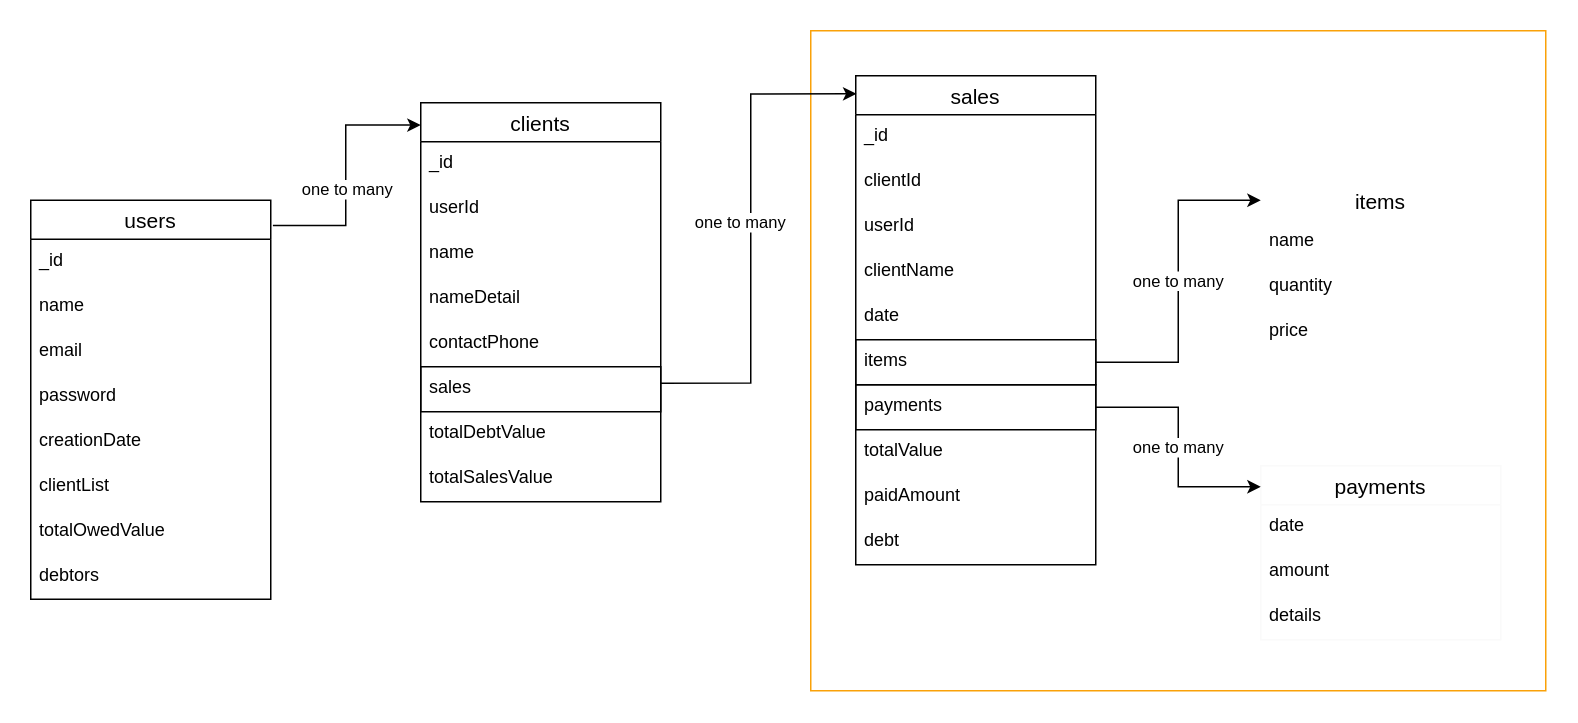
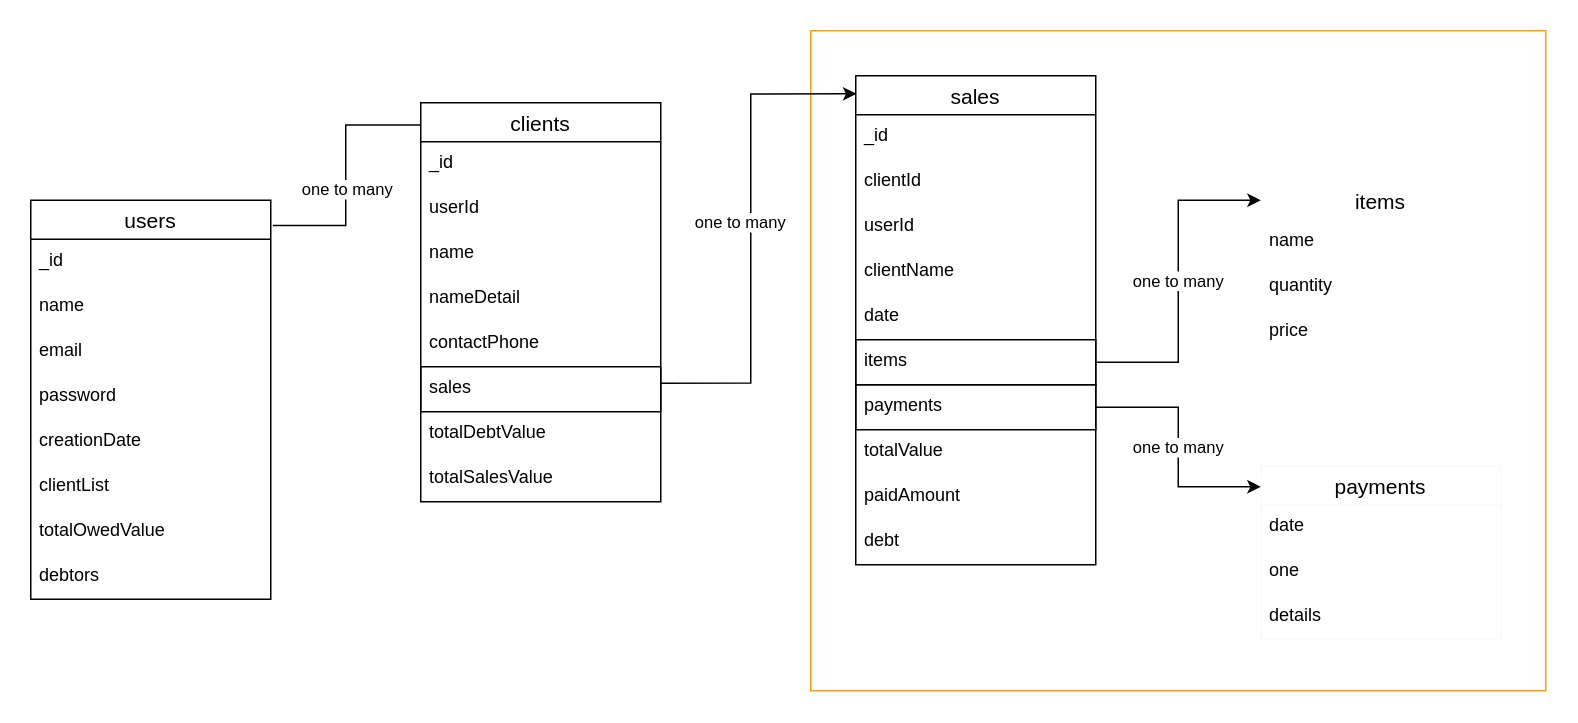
edge "users" -> "clients": arrowhead classic -> none
node "amount": label "amount" -> "one"
